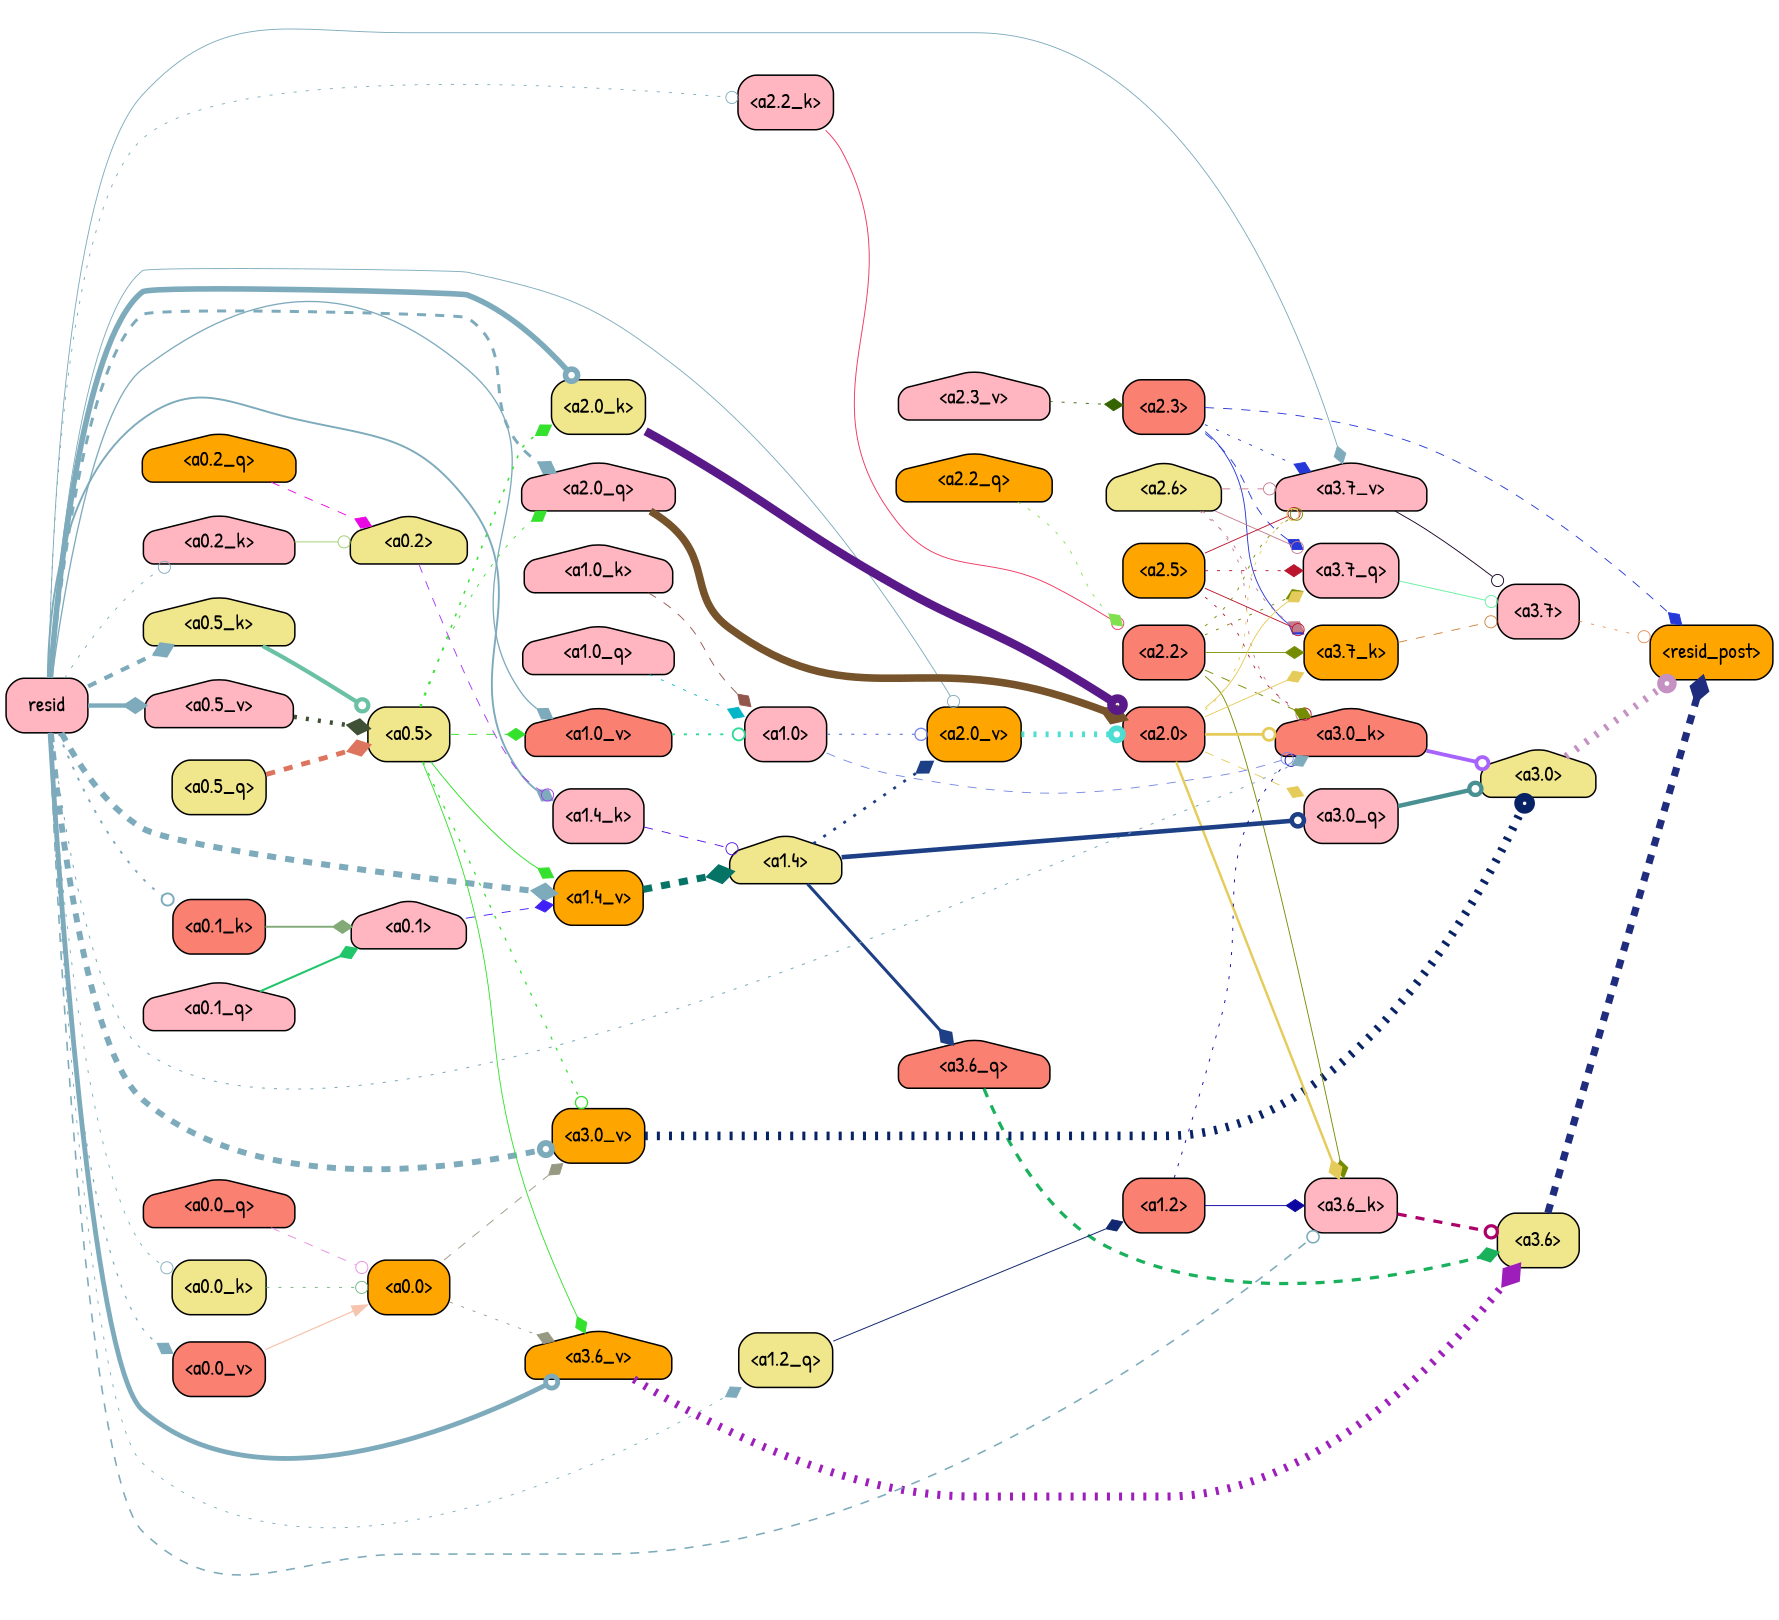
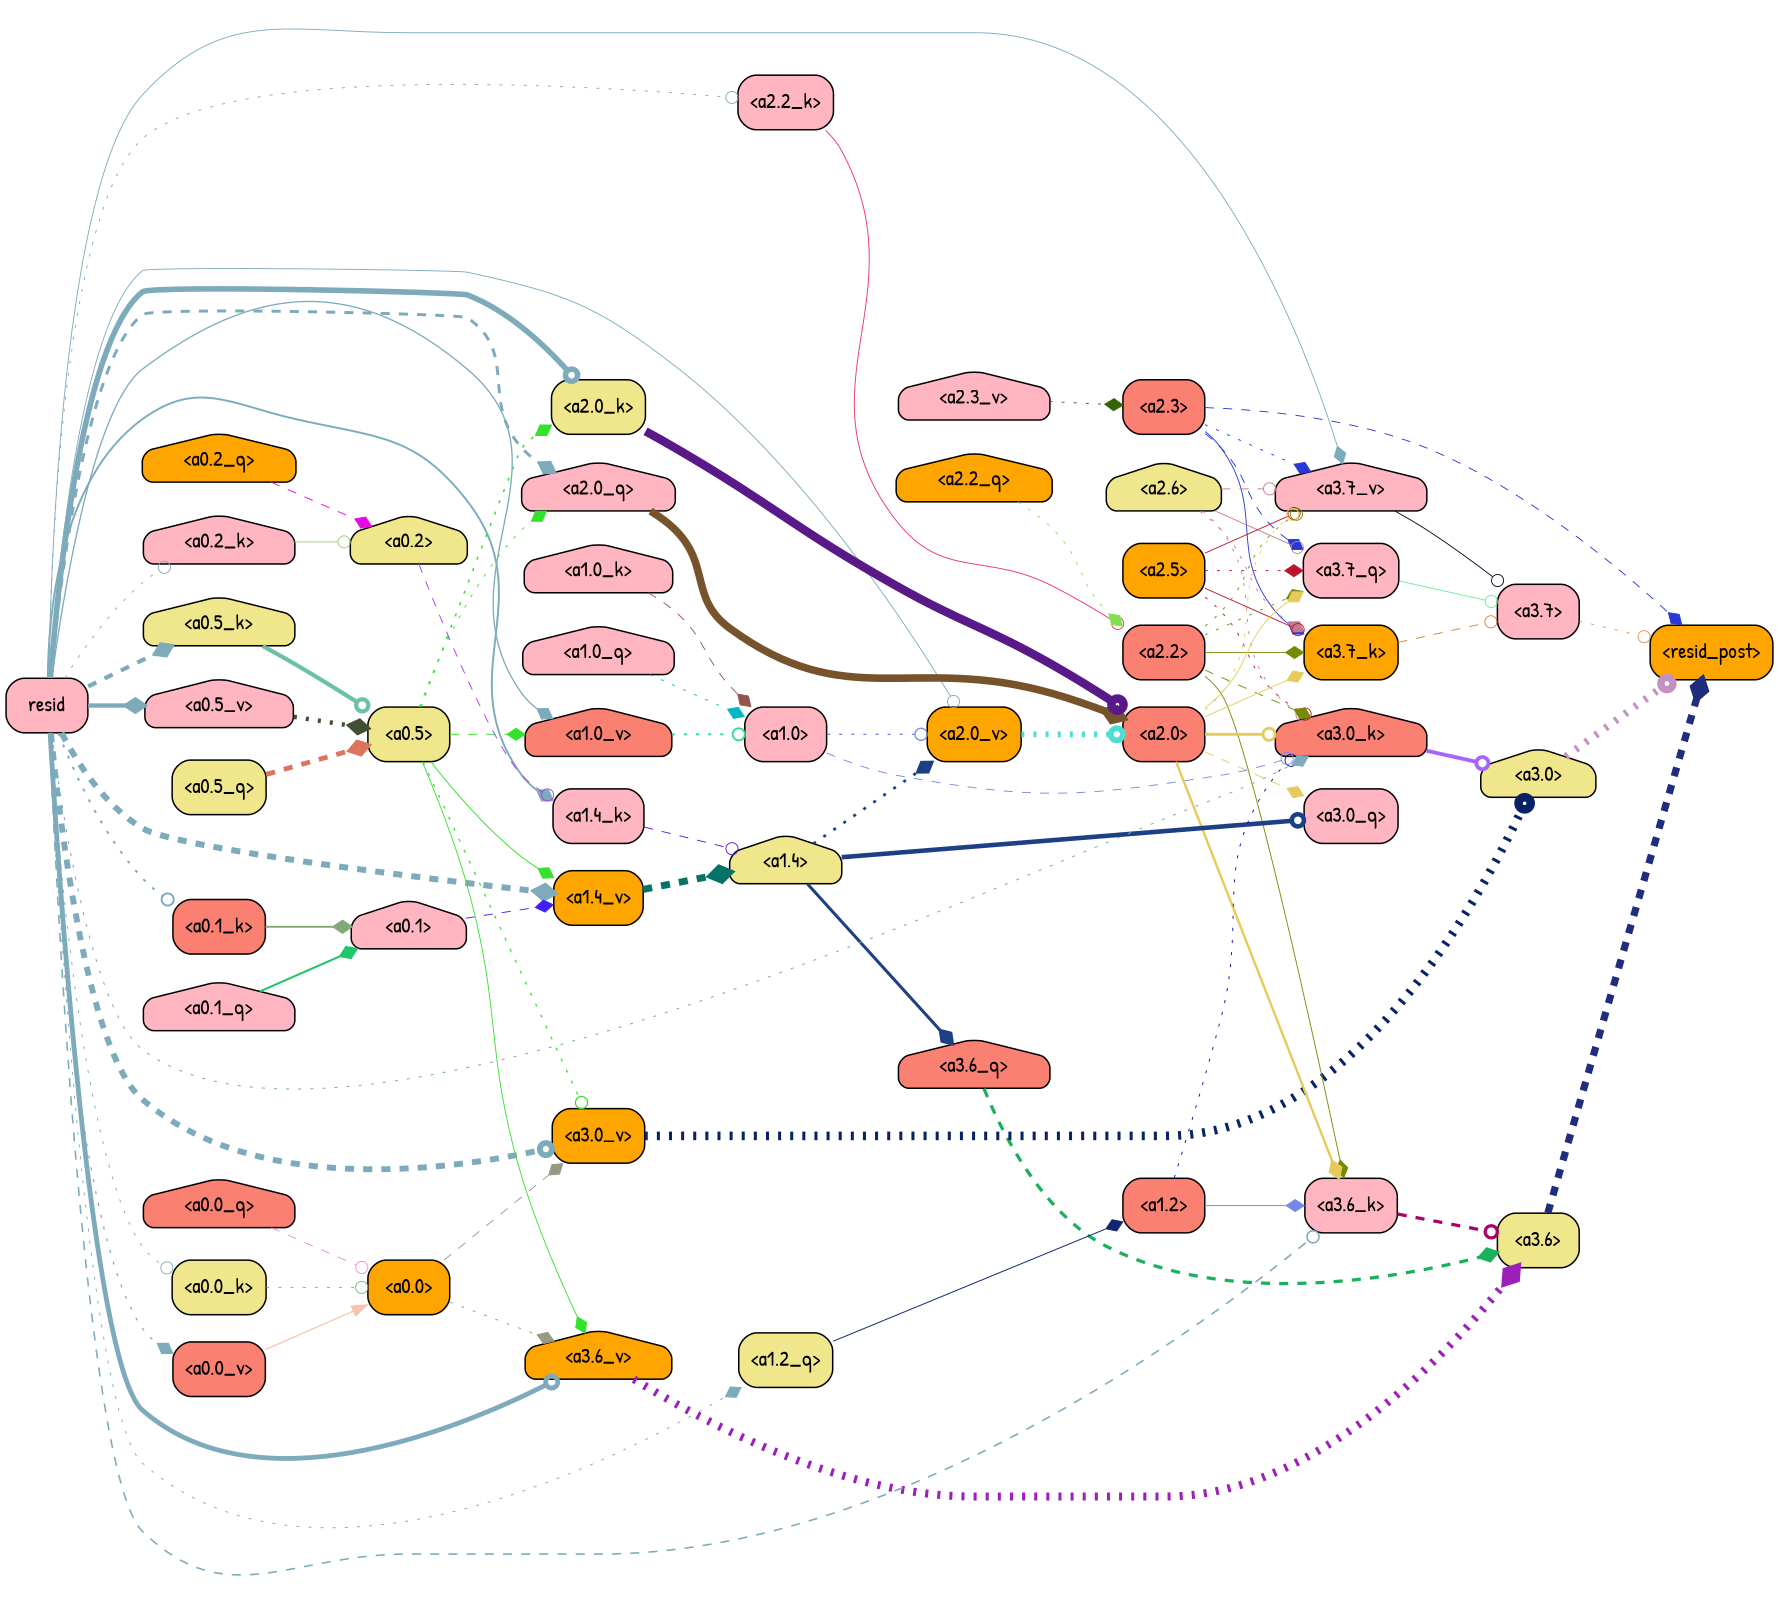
edge "<a3.0_q>" -> "<a3.0>": removed
edge "<a1.2>" -> "<a3.6_k>": color #0d05a2 -> #7688e7
